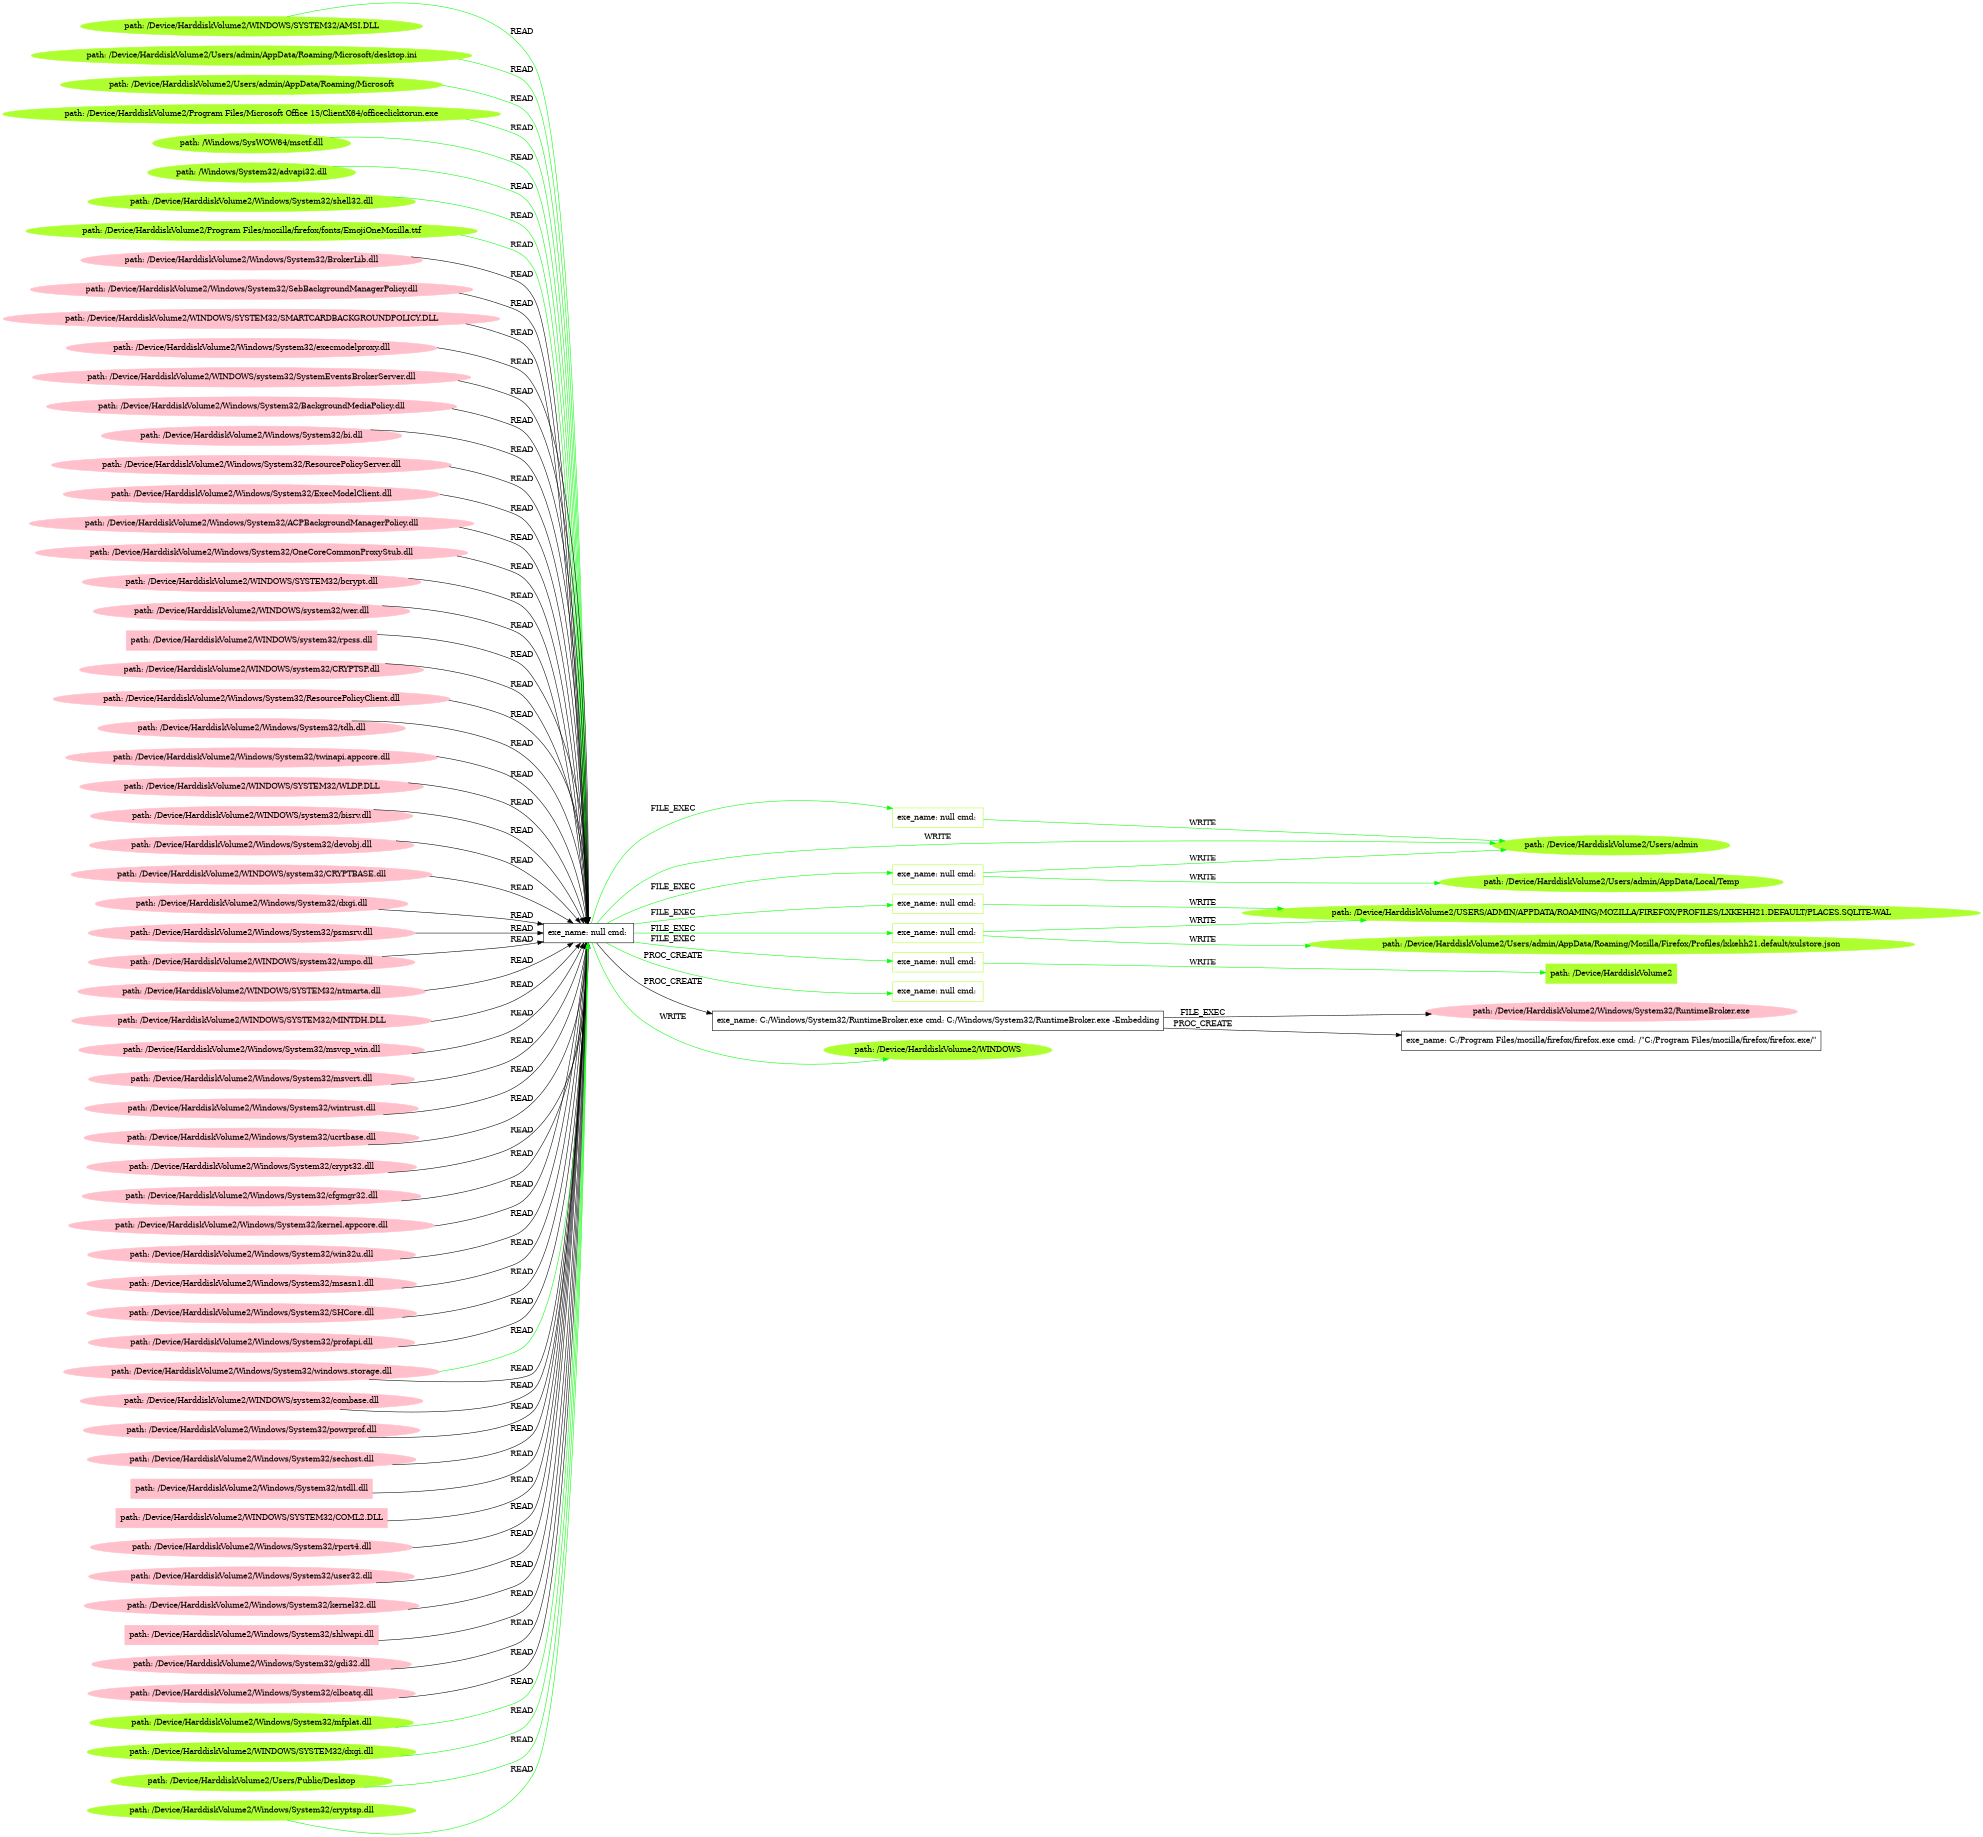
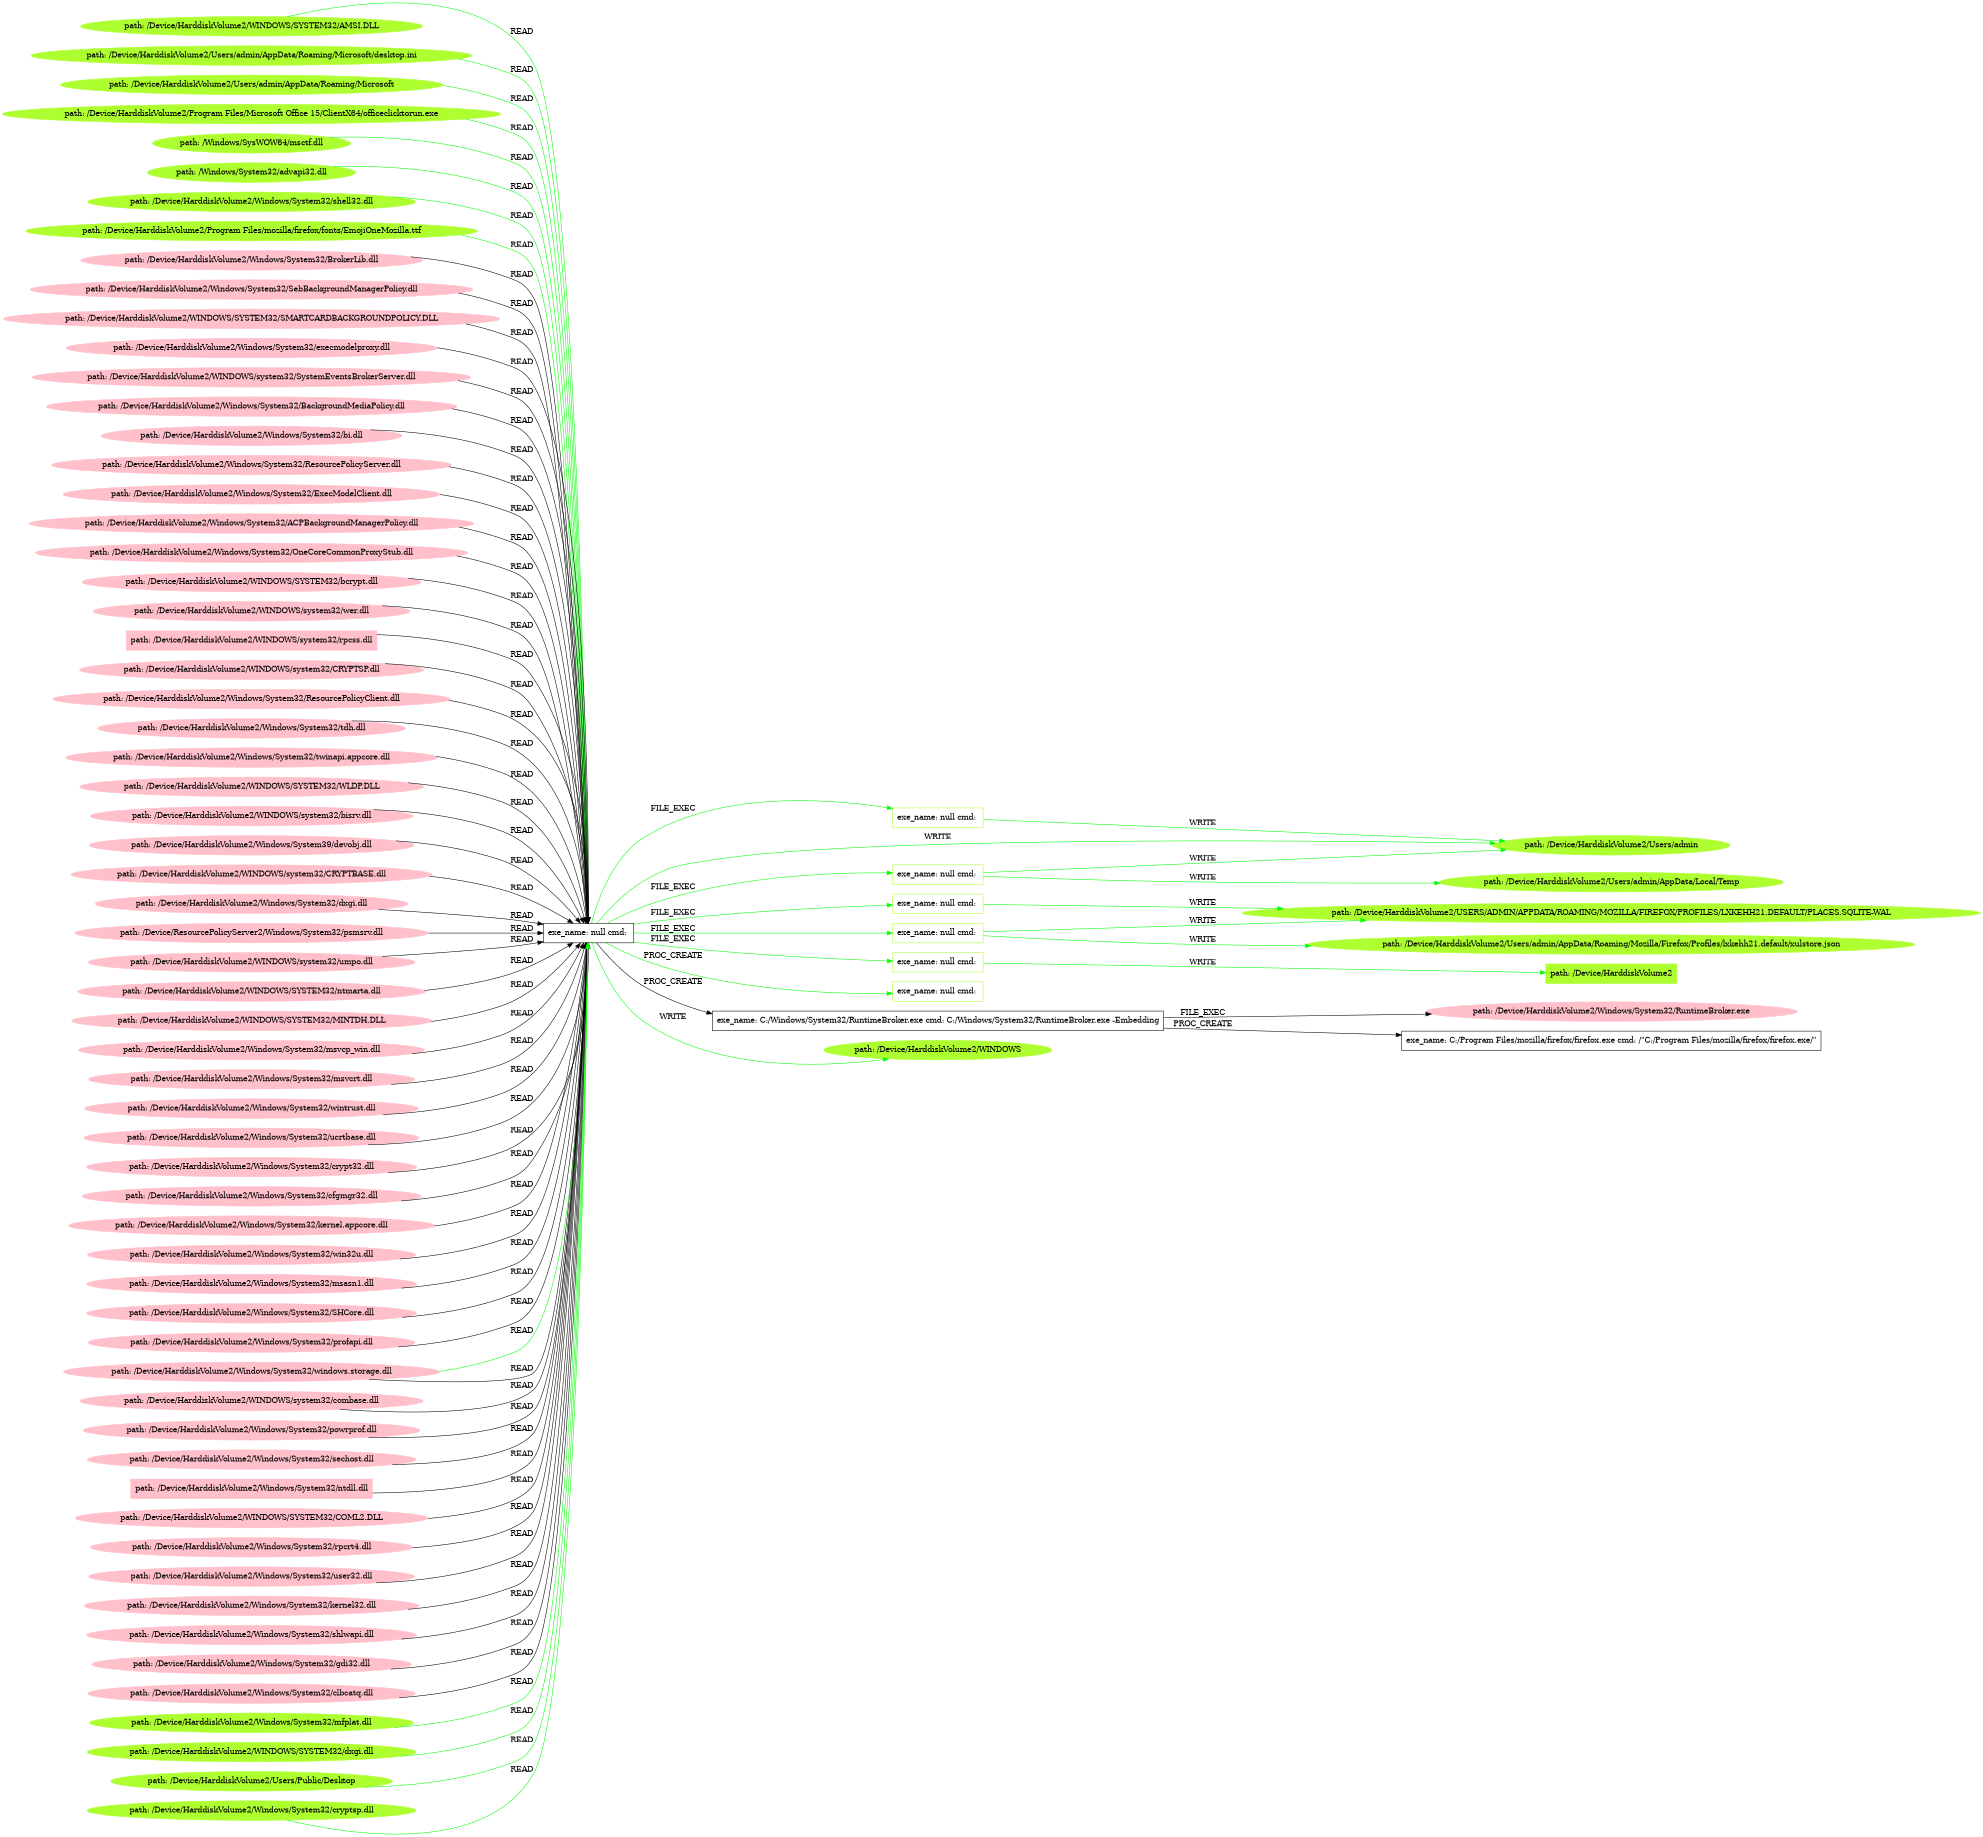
node "path: /Device/HarddiskVolume2/Windows/System32/devobj.dll": label "path: /Device/HarddiskVolume2/Windows/System32/devobj.dll" -> "path: /Device/HarddiskVolume2/Windows/System39/devobj.dll"
node "path: /Device/HarddiskVolume2/Windows/System32/psmsrv.dll": label "path: /Device/HarddiskVolume2/Windows/System32/psmsrv.dll" -> "path: /Device/ResourcePolicyServer2/Windows/System32/psmsrv.dll"
node "path: /Device/HarddiskVolume2/WINDOWS/SYSTEM32/COML2.DLL": shape box -> ellipse
node "path: /Device/HarddiskVolume2/Windows/System32/shlwapi.dll": shape box -> ellipse
